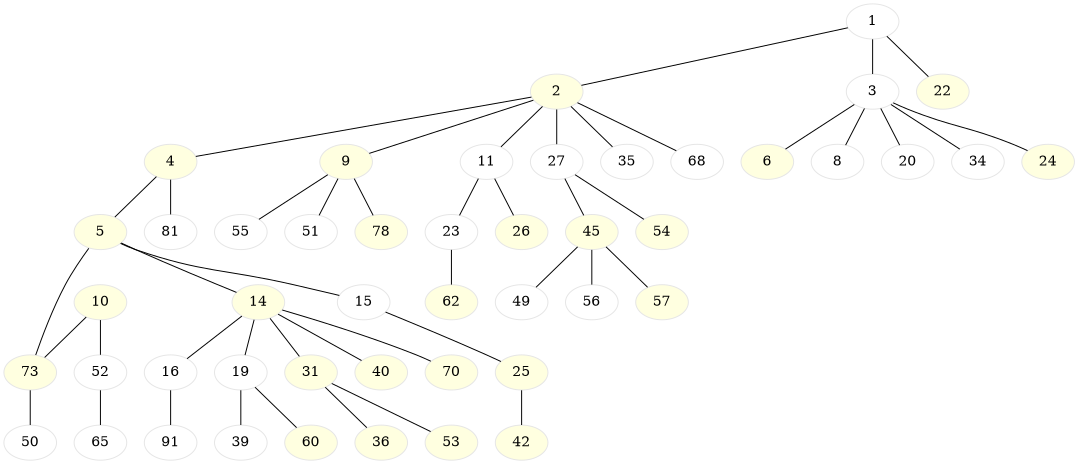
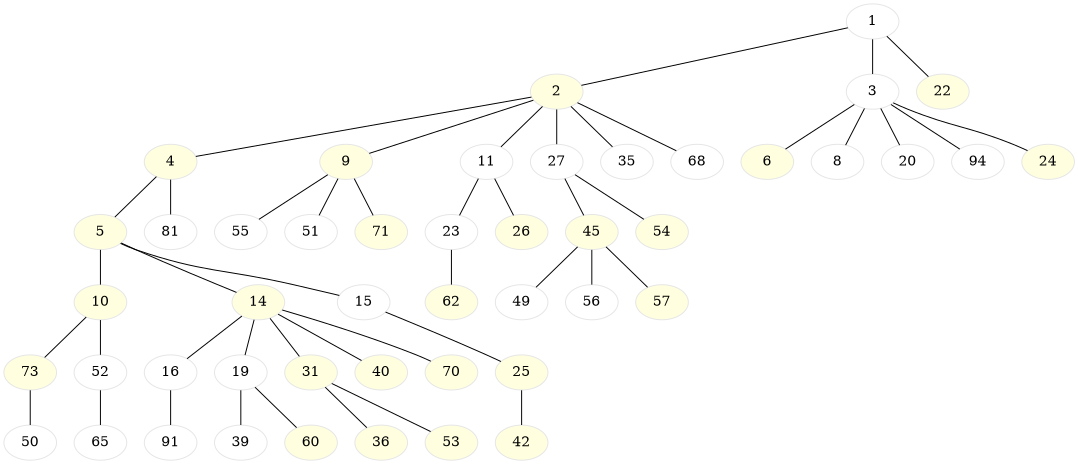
node "34": label "34" -> "94"
node "78": label "78" -> "71"
edge "5" -- "73": now "5" -- "10"
